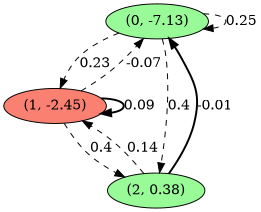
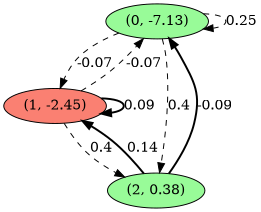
edge "(0, -7.13)" -> "(1, -2.45)": label "0.23" -> "-0.07"
edge "(2, 0.38)" -> "(0, -7.13)": label "-0.01" -> "-0.09"
edge "(2, 0.38)" -> "(1, -2.45)": style dashed -> bold
